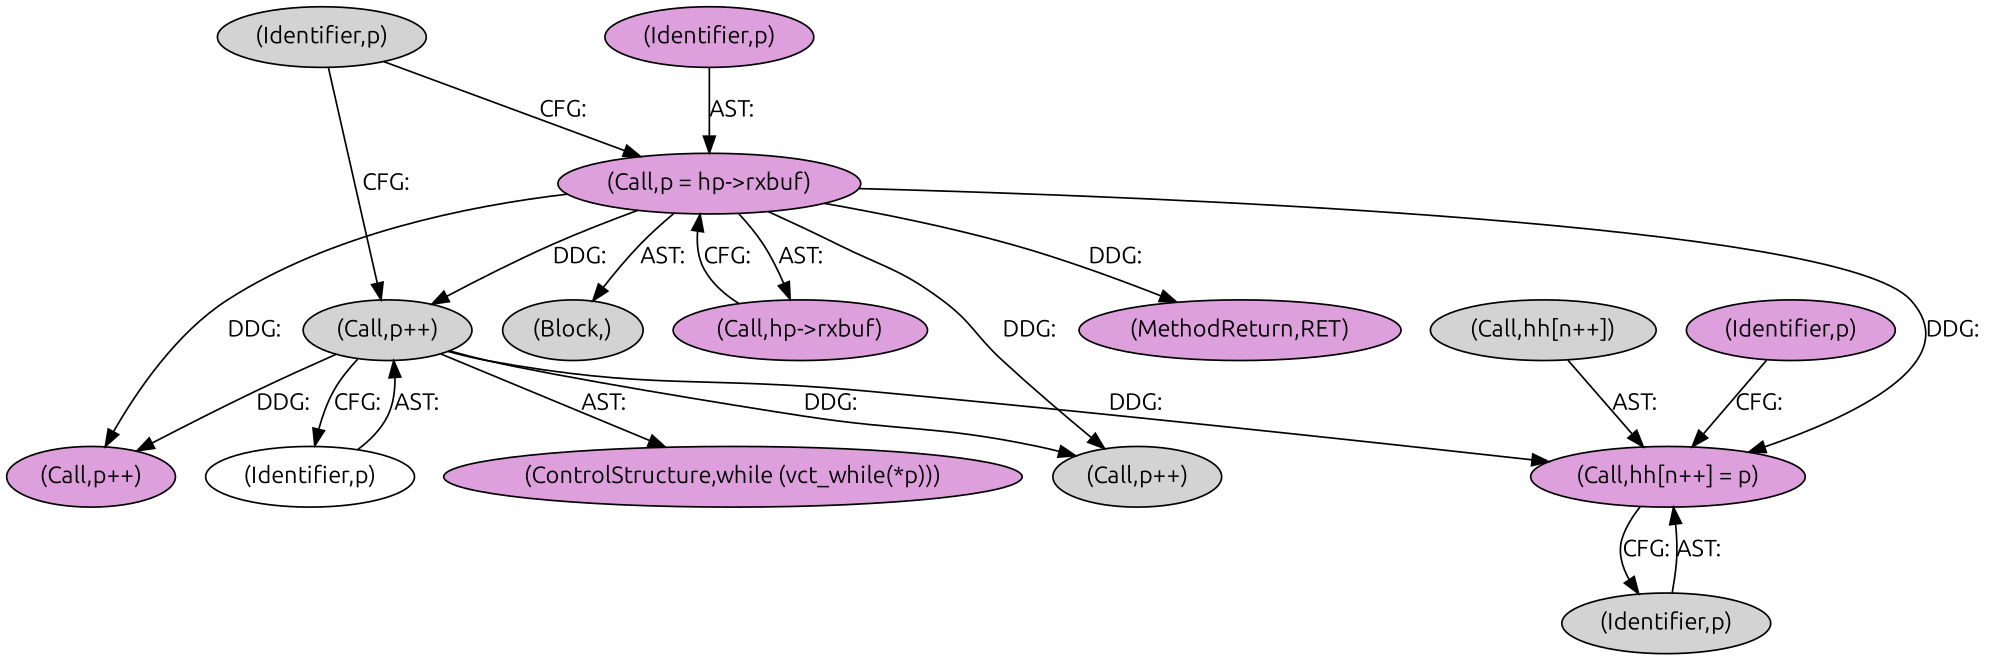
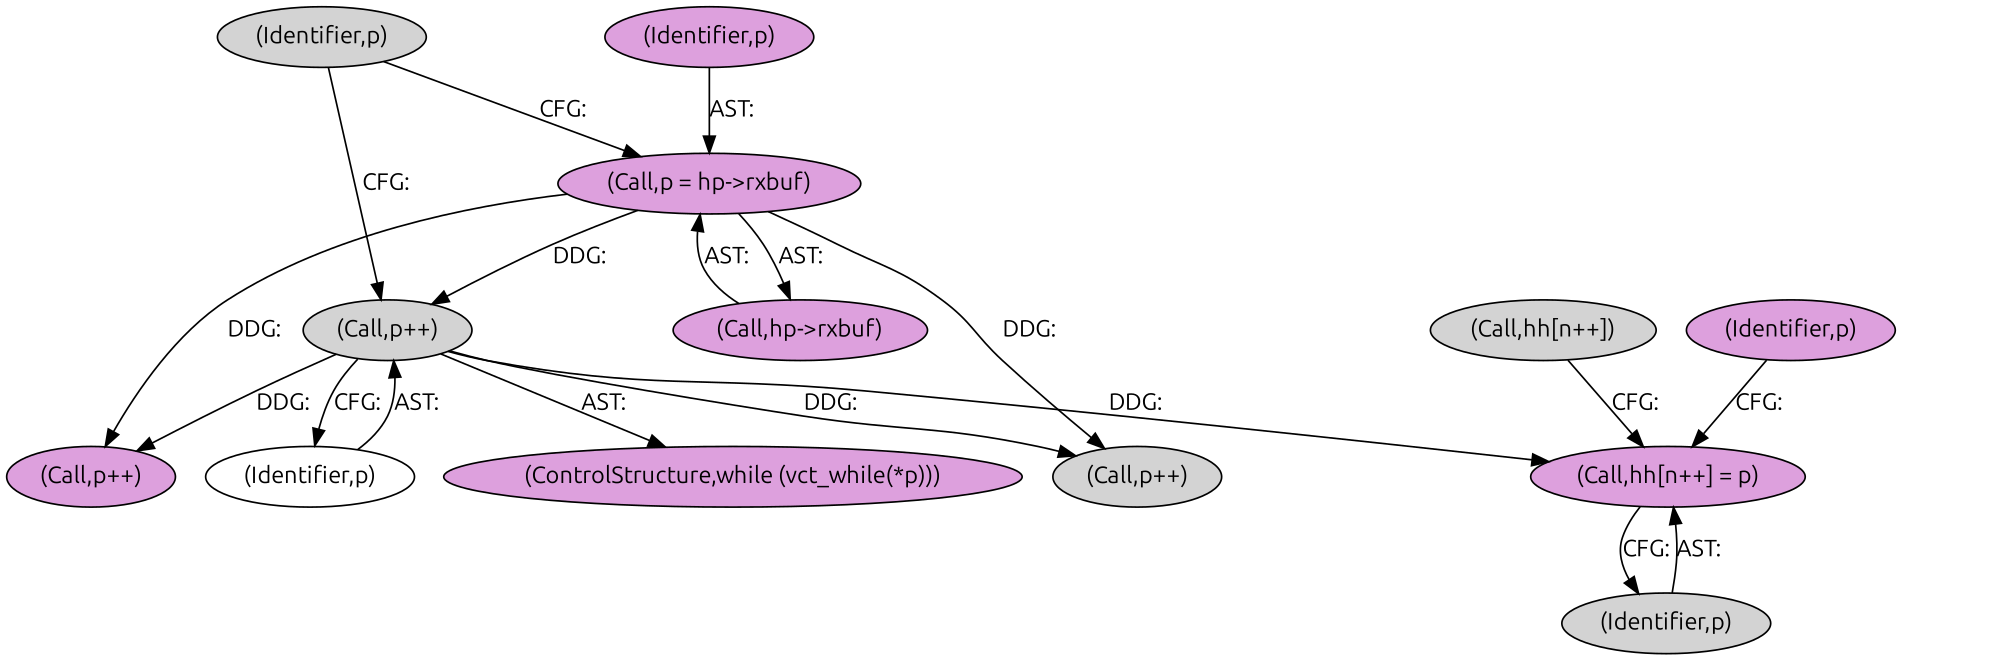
edge "(Call,p = hp->rxbuf)" -> "(Call,hh[n++] = p)": removed, label "DDG:"
edge "(Call,hp->rxbuf)" -> "(Call,p = hp->rxbuf)": label "CFG: " -> "AST: "
node "(Block,)": removed
node "(MethodReturn,RET)": removed
edge "(Call,hh[n++])" -> "(Call,hh[n++] = p)": label "AST: " -> "CFG: "
